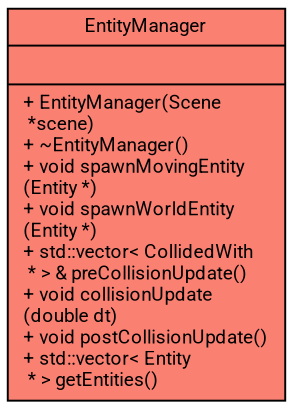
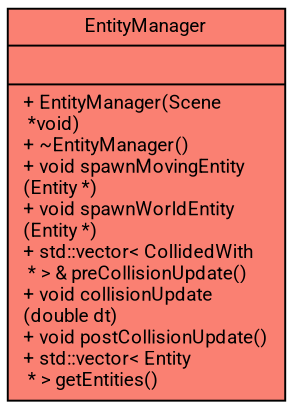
node "EntityManager": text "*scene)" -> "*void)"
